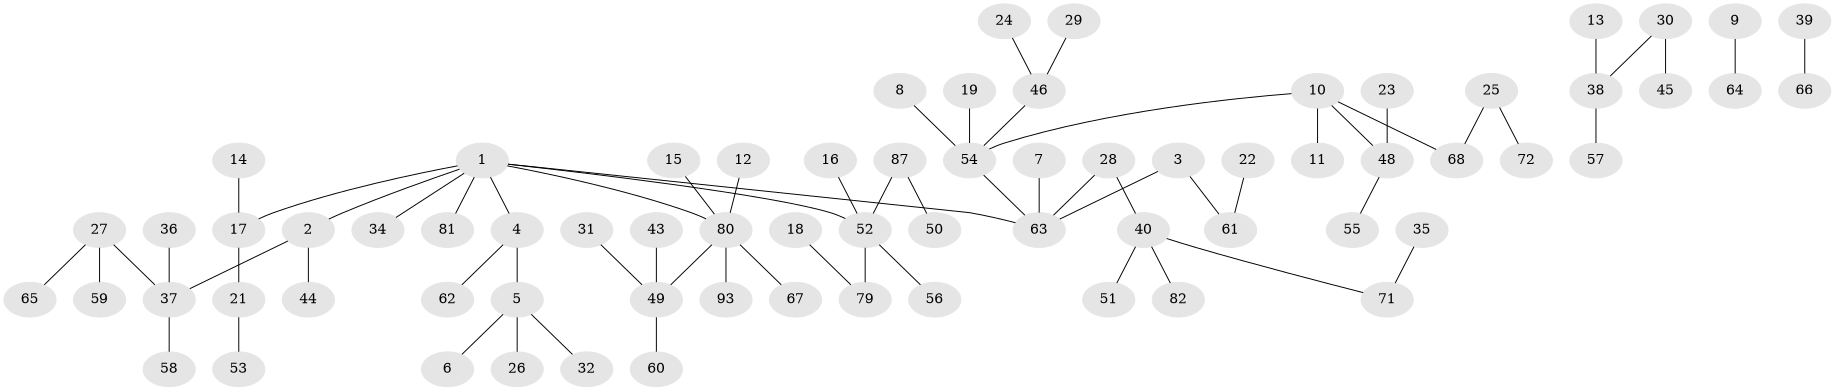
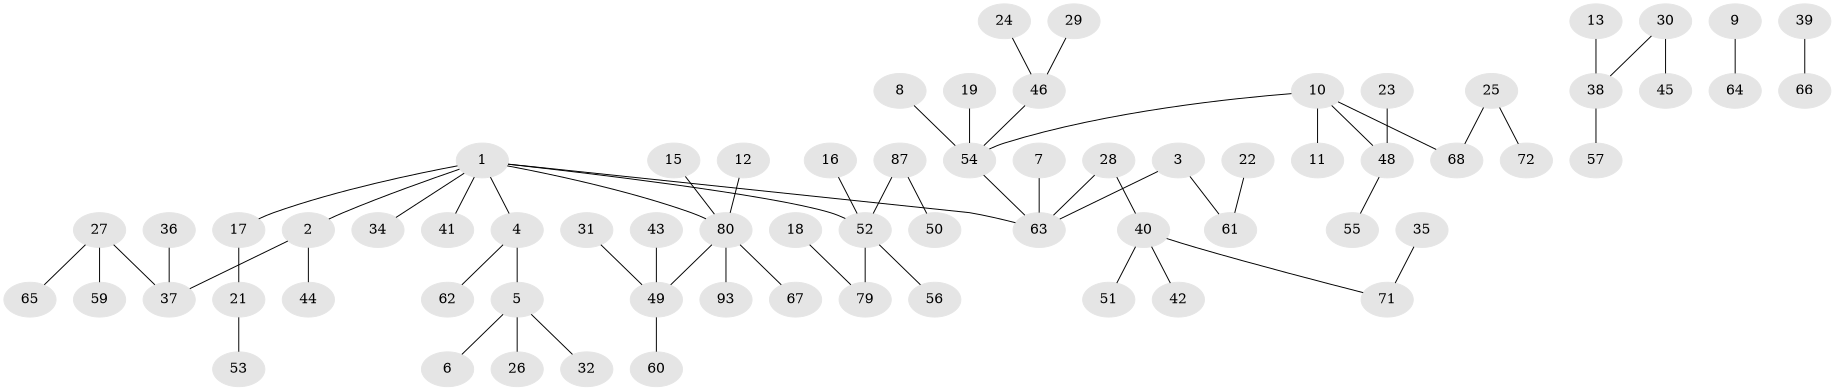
node "14": removed
node "81": label "81" -> "41"
node "82": label "82" -> "42"
node "58": removed
